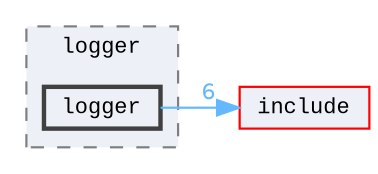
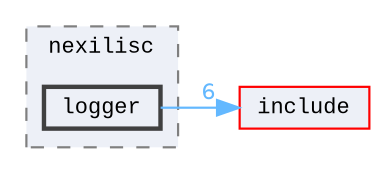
cluster "logger": label "logger" -> "nexilisc"
